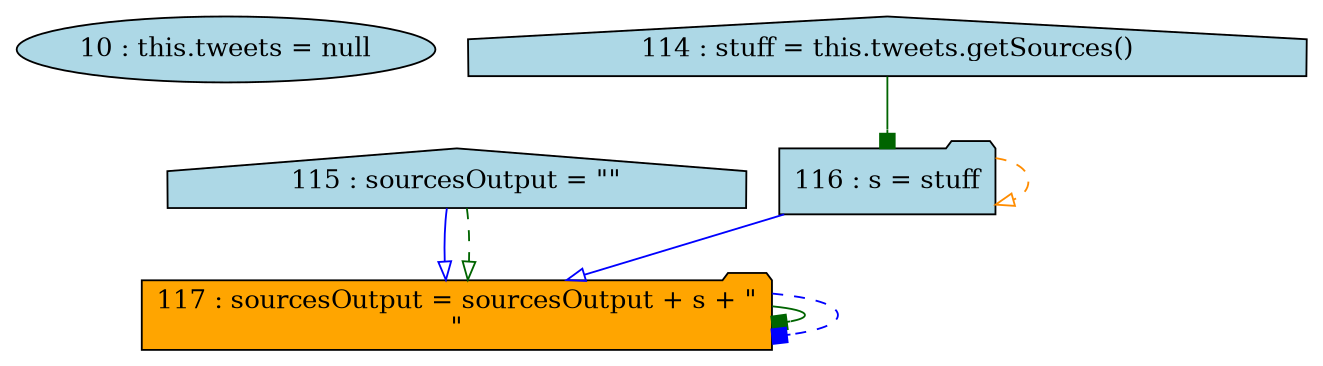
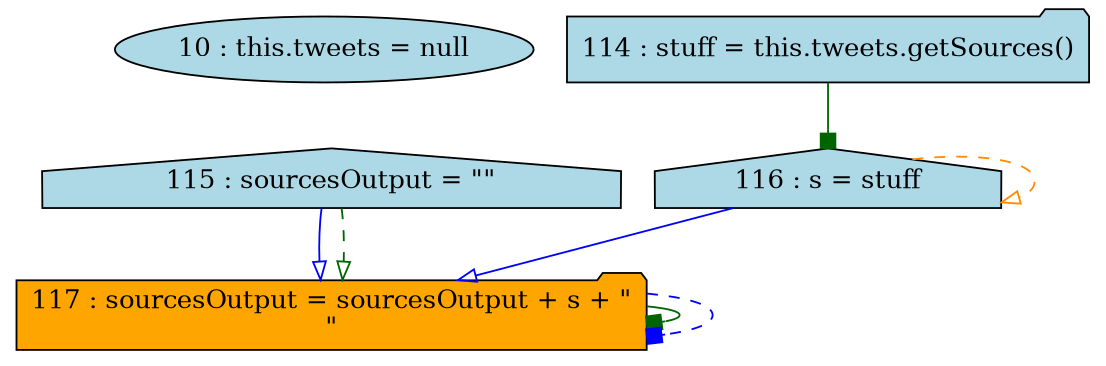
node "114 : stuff = this.tweets.getSources()": shape house -> folder
node "116 : s = stuff": shape folder -> house
